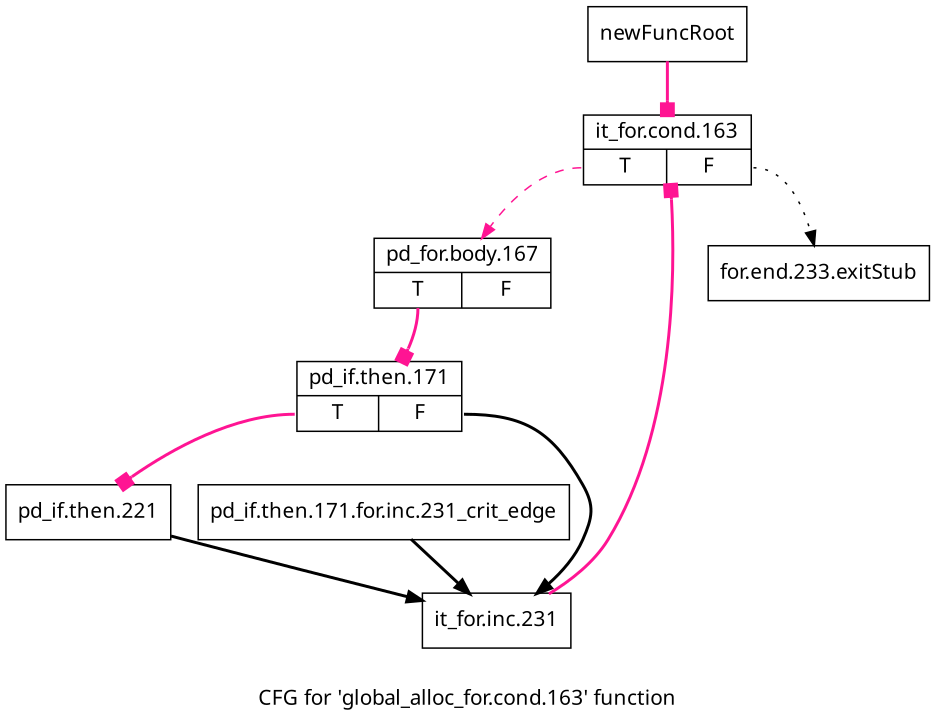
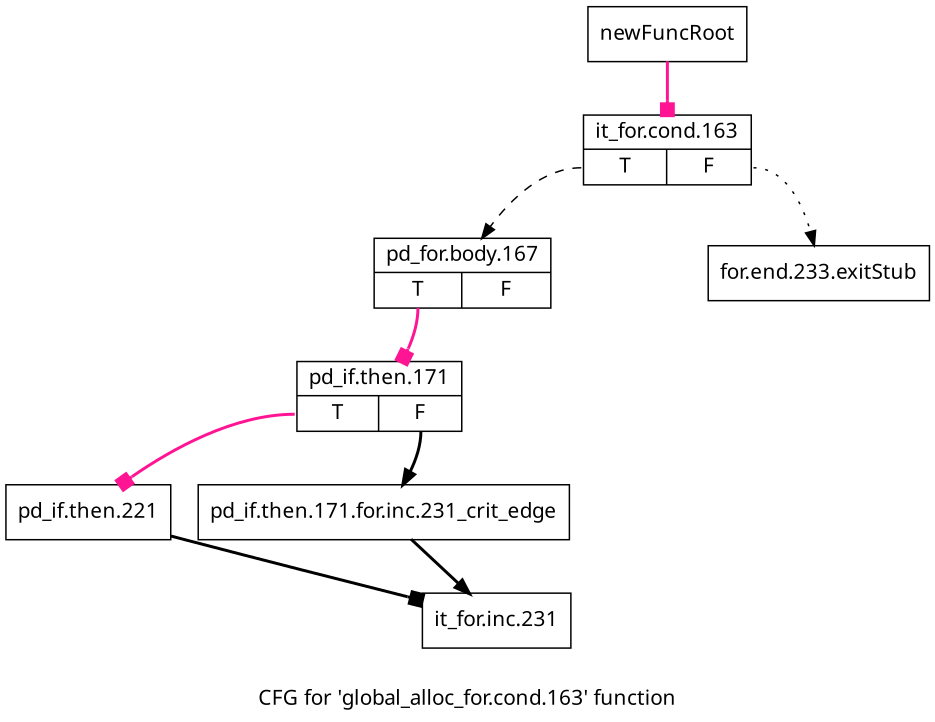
edge "it_for.cond.163" -> "pd_for.body.167": color deeppink -> black
edge "it_for.inc.231" -> "it_for.cond.163": removed
edge "pd_if.then.171" -> "it_for.inc.231": now "pd_if.then.171" -> "pd_if.then.171.for.inc.231_crit_edge"
edge "pd_if.then.221" -> "it_for.inc.231": arrowhead normal -> box
